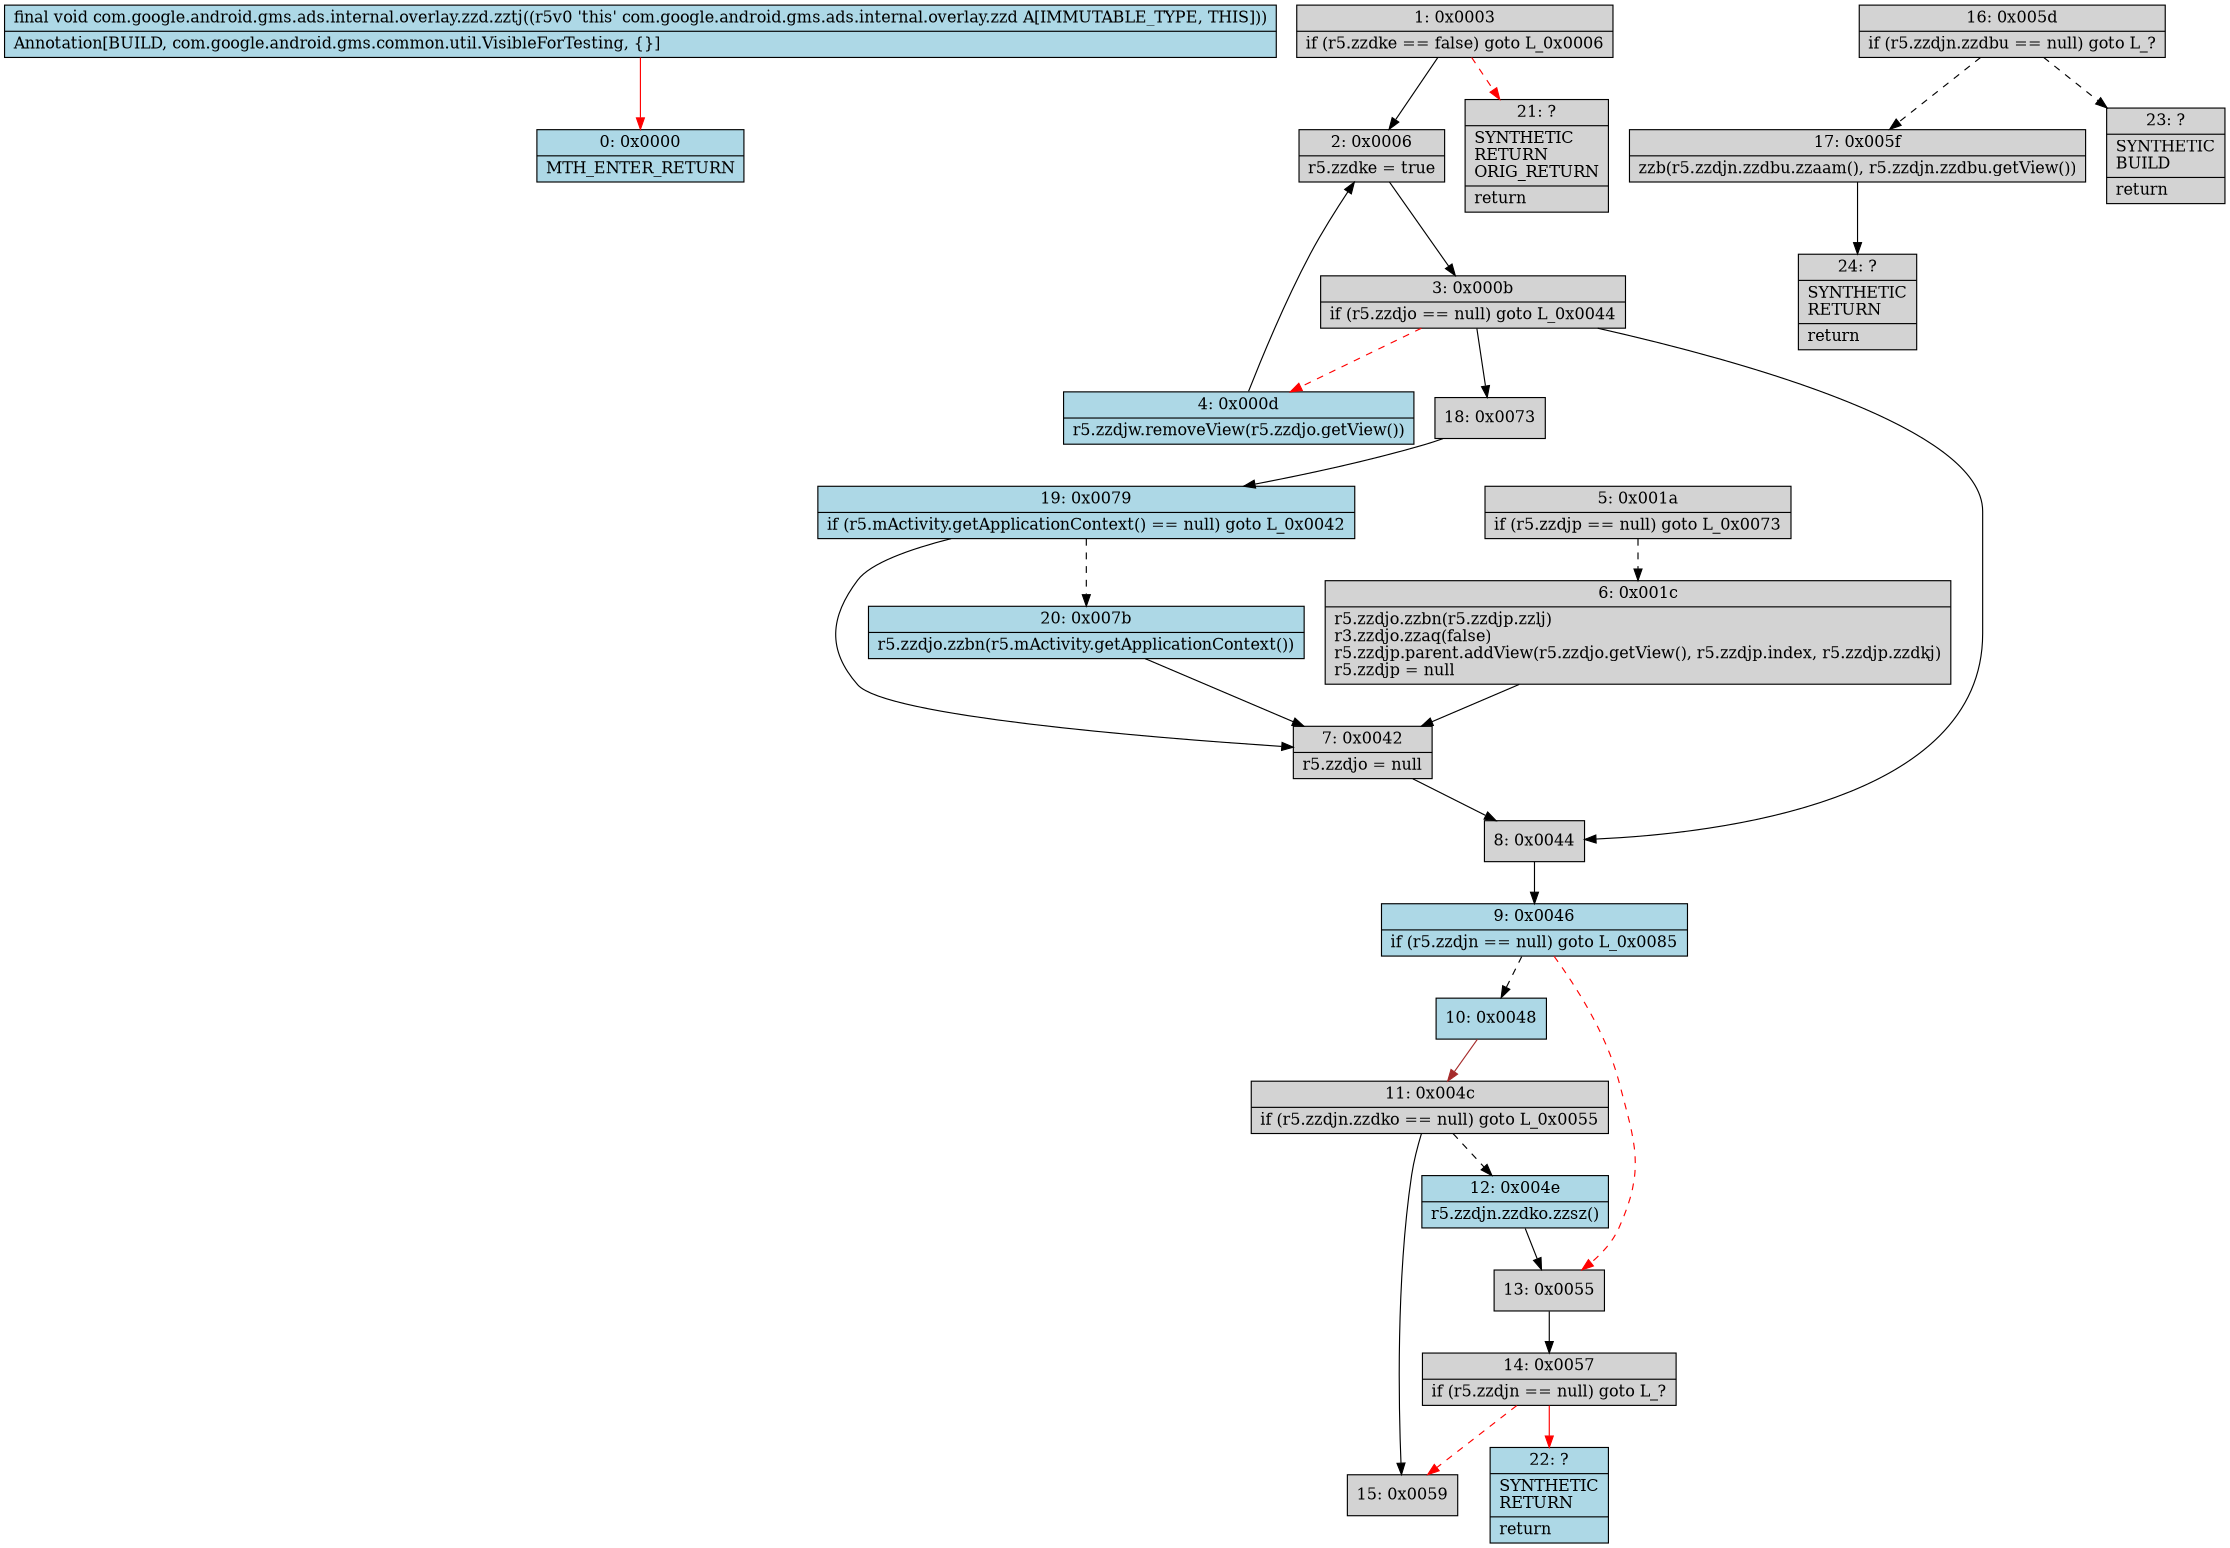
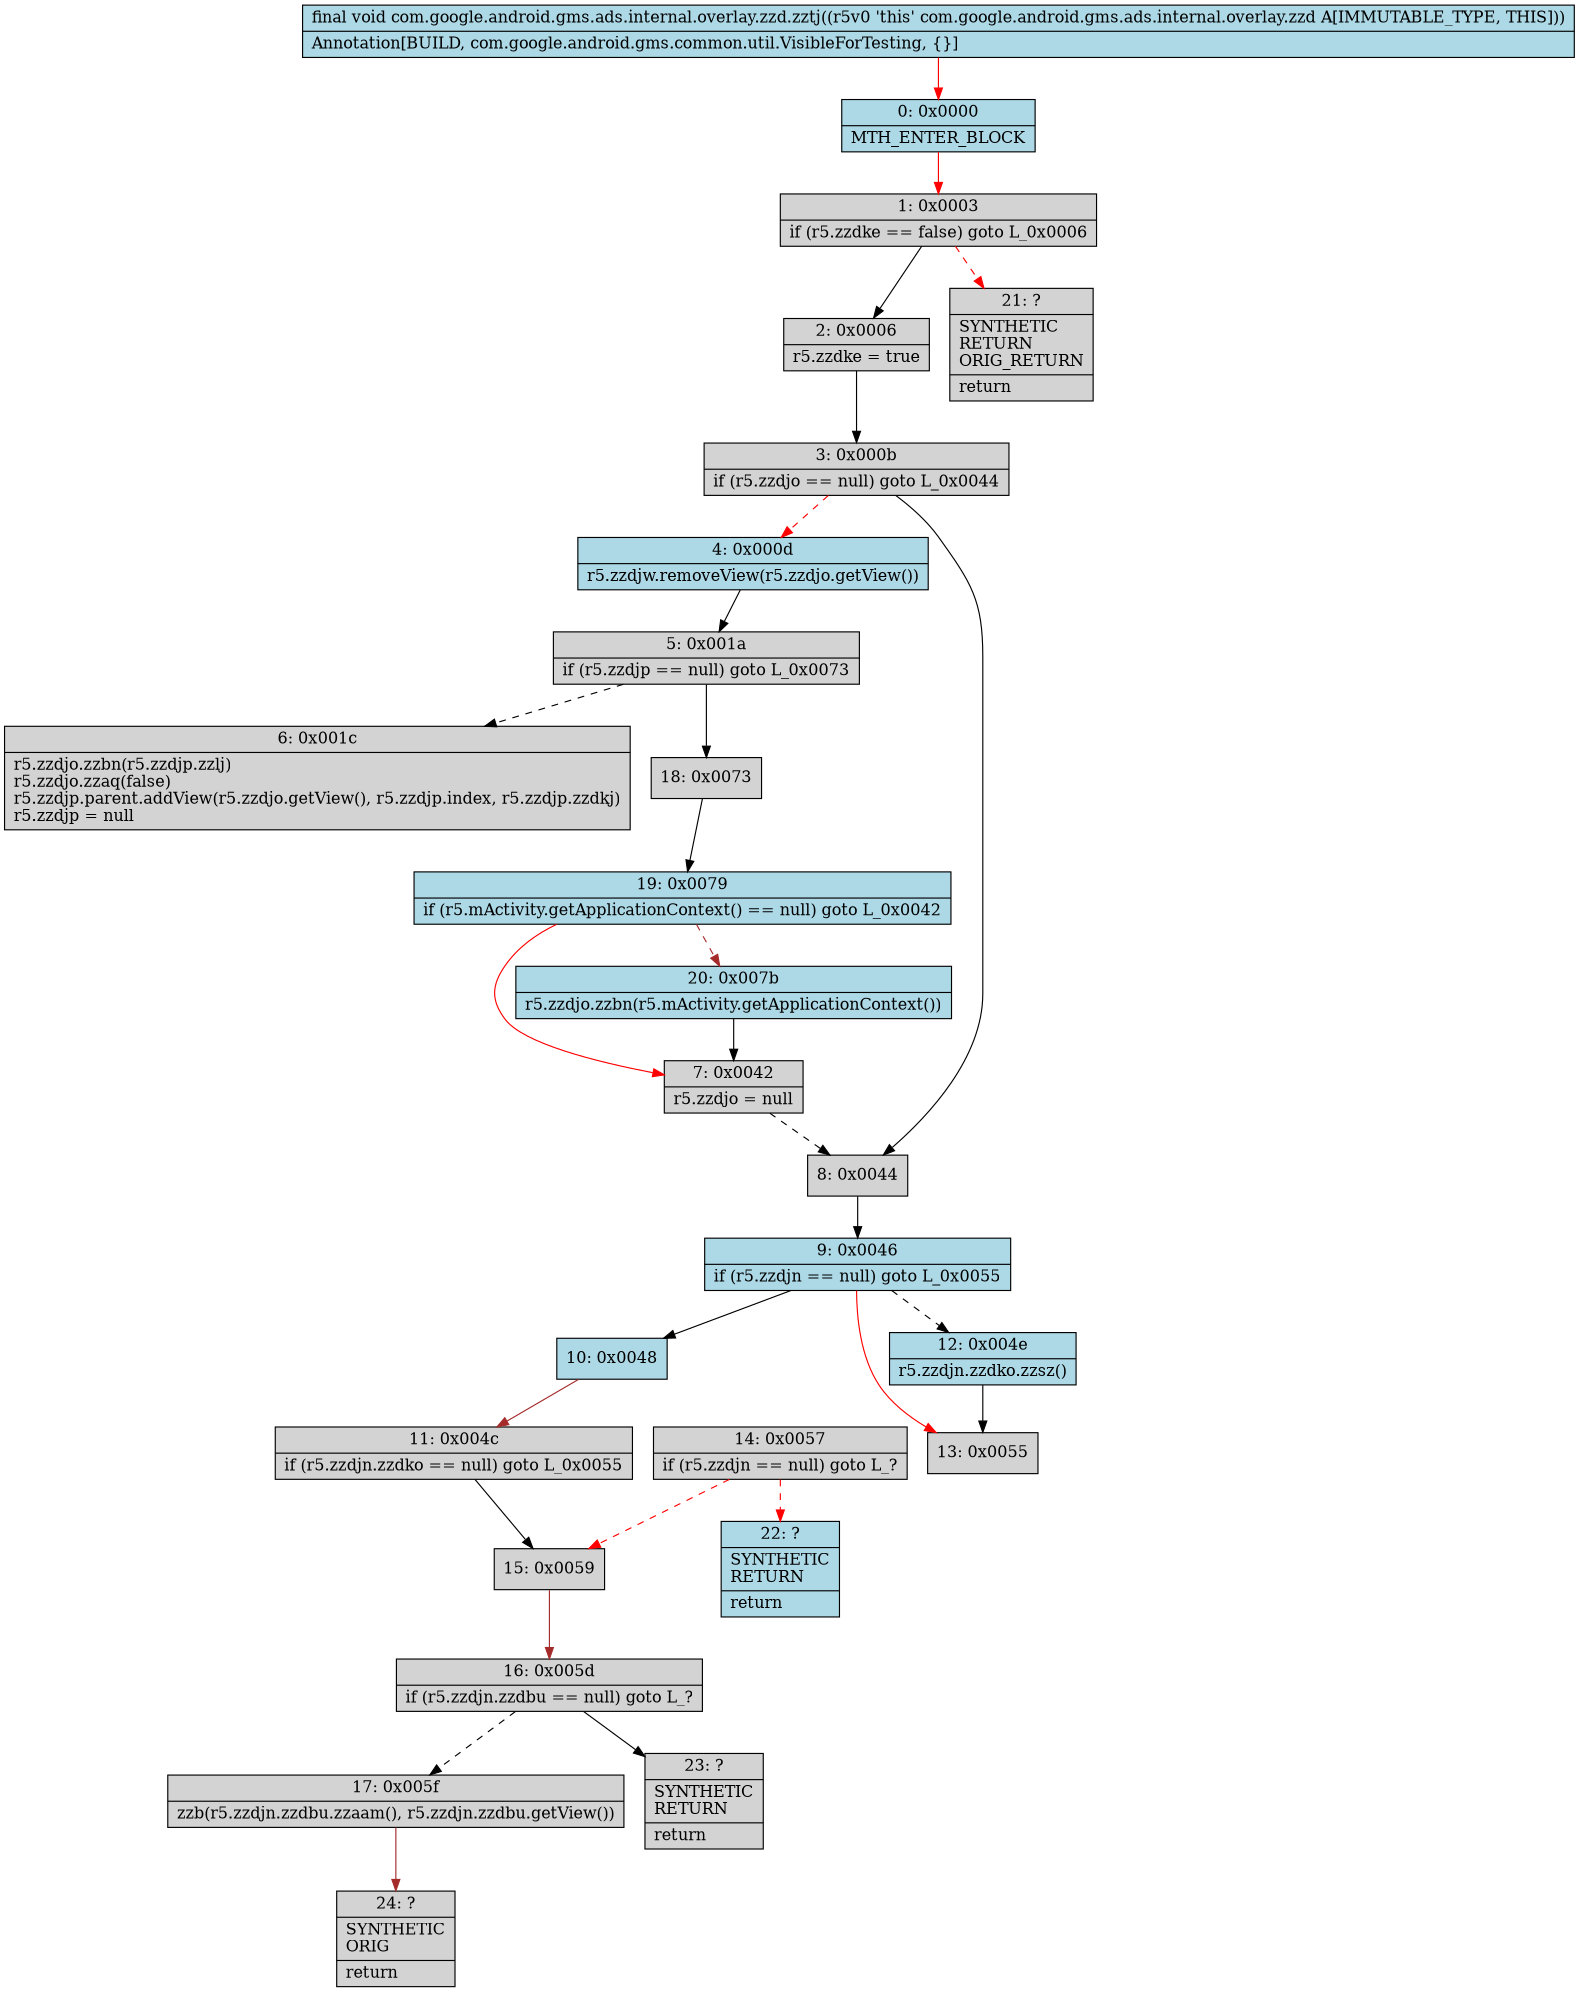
edge "16: 0x005d" -> "23: ?": style dashed -> solid
node "23: ?": text "BUILD" -> "RETURN"
edge "0: 0x0000" -> "1: 0x0003": added
node "0: 0x0000": text "MTH_ENTER_RETURN" -> "MTH_ENTER_BLOCK"
edge "17: 0x005f" -> "24: ?": color black -> brown
edge "4: 0x000d" -> "2: 0x0006": now "4: 0x000d" -> "5: 0x001a"
node "24: ?": text "RETURN" -> "ORIG"
edge "3: 0x000b" -> "18: 0x0073": now "5: 0x001a" -> "18: 0x0073"
edge "19: 0x0079" -> "20: 0x007b": color black -> brown
node "6: 0x001c": text "r3.zzdjo.zzaq(false)" -> "r5.zzdjo.zzaq(false)"
edge "6: 0x001c" -> "7: 0x0042": removed
edge "19: 0x0079" -> "7: 0x0042": color black -> red
edge "7: 0x0042" -> "8: 0x0044": style solid -> dashed
node "9: 0x0046": text "if (r5.zzdjn == null) goto L_0x0085" -> "if (r5.zzdjn == null) goto L_0x0055"
edge "9: 0x0046" -> "10: 0x0048": style dashed -> solid
edge "9: 0x0046" -> "13: 0x0055": style dashed -> solid
edge "11: 0x004c" -> "12: 0x004e": now "9: 0x0046" -> "12: 0x004e"
edge "13: 0x0055" -> "14: 0x0057": removed
edge "14: 0x0057" -> "22: ?": style solid -> dashed
edge "15: 0x0059" -> "16: 0x005d": added
